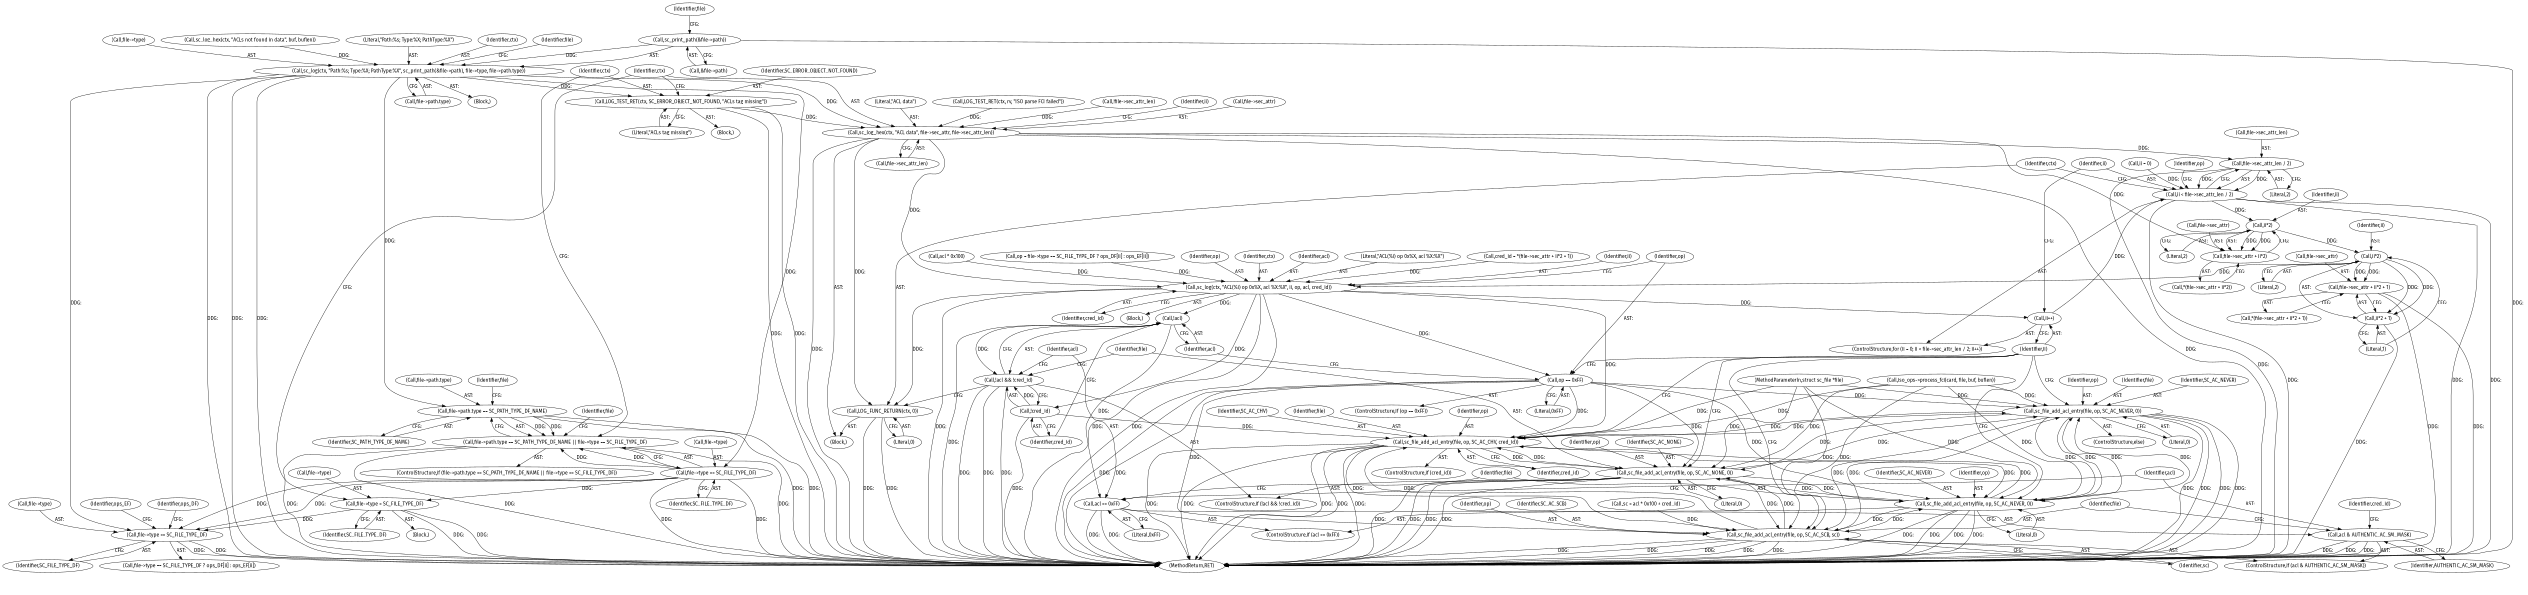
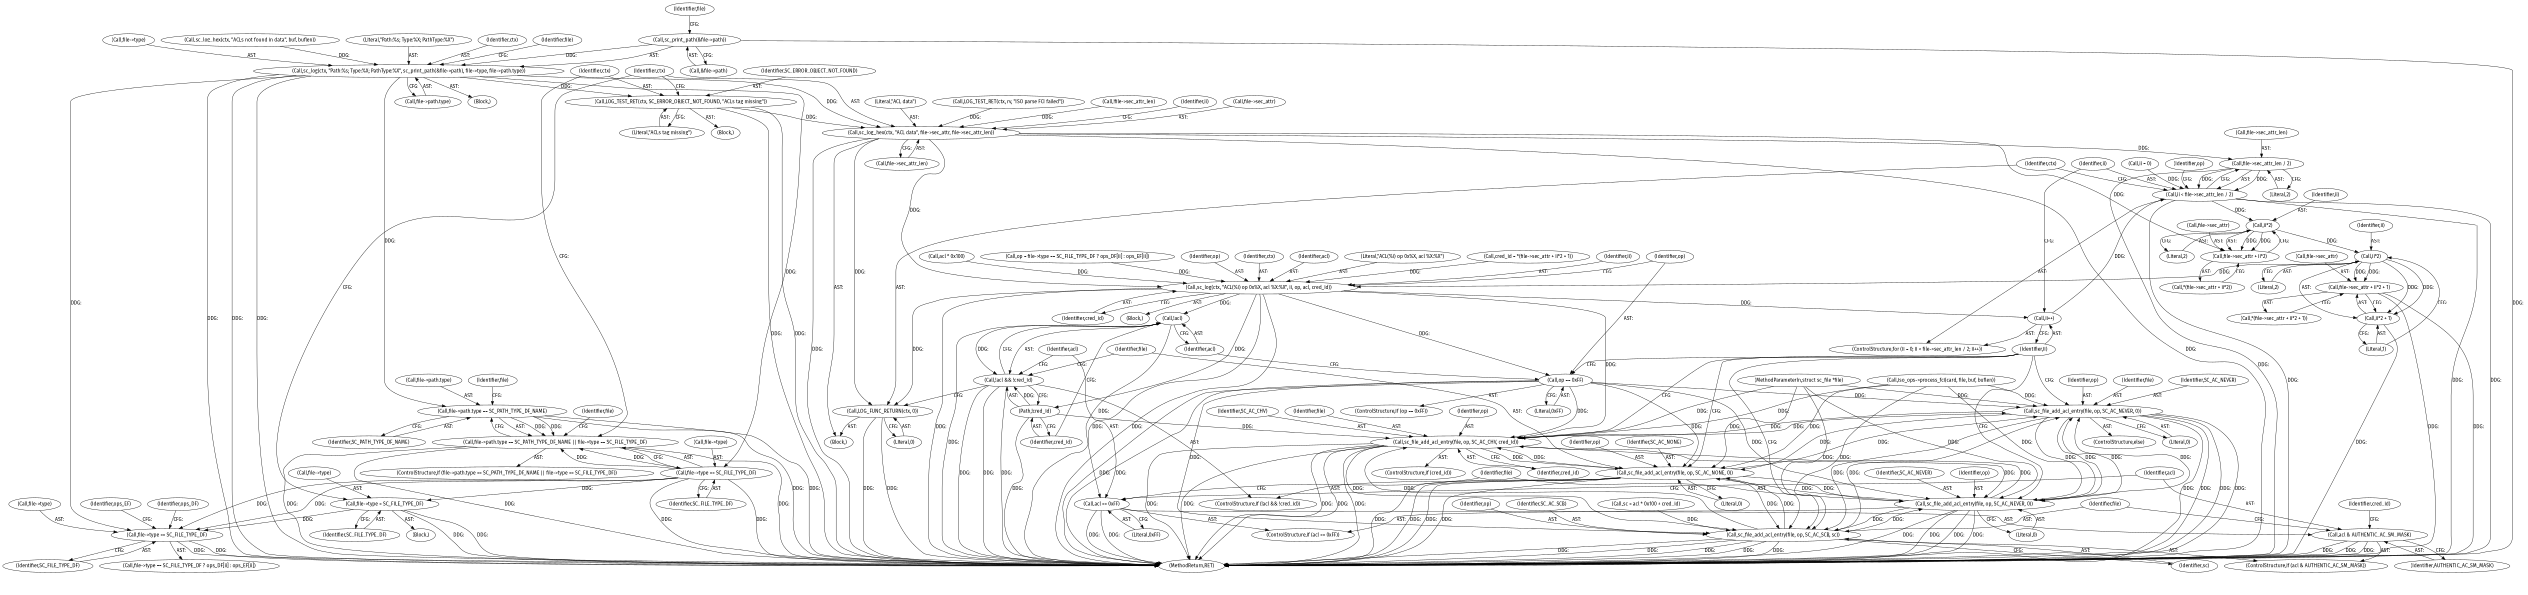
node "(Call,!cred_id)": label "(Call,!cred_id)" -> "(Path,!cred_id)"
